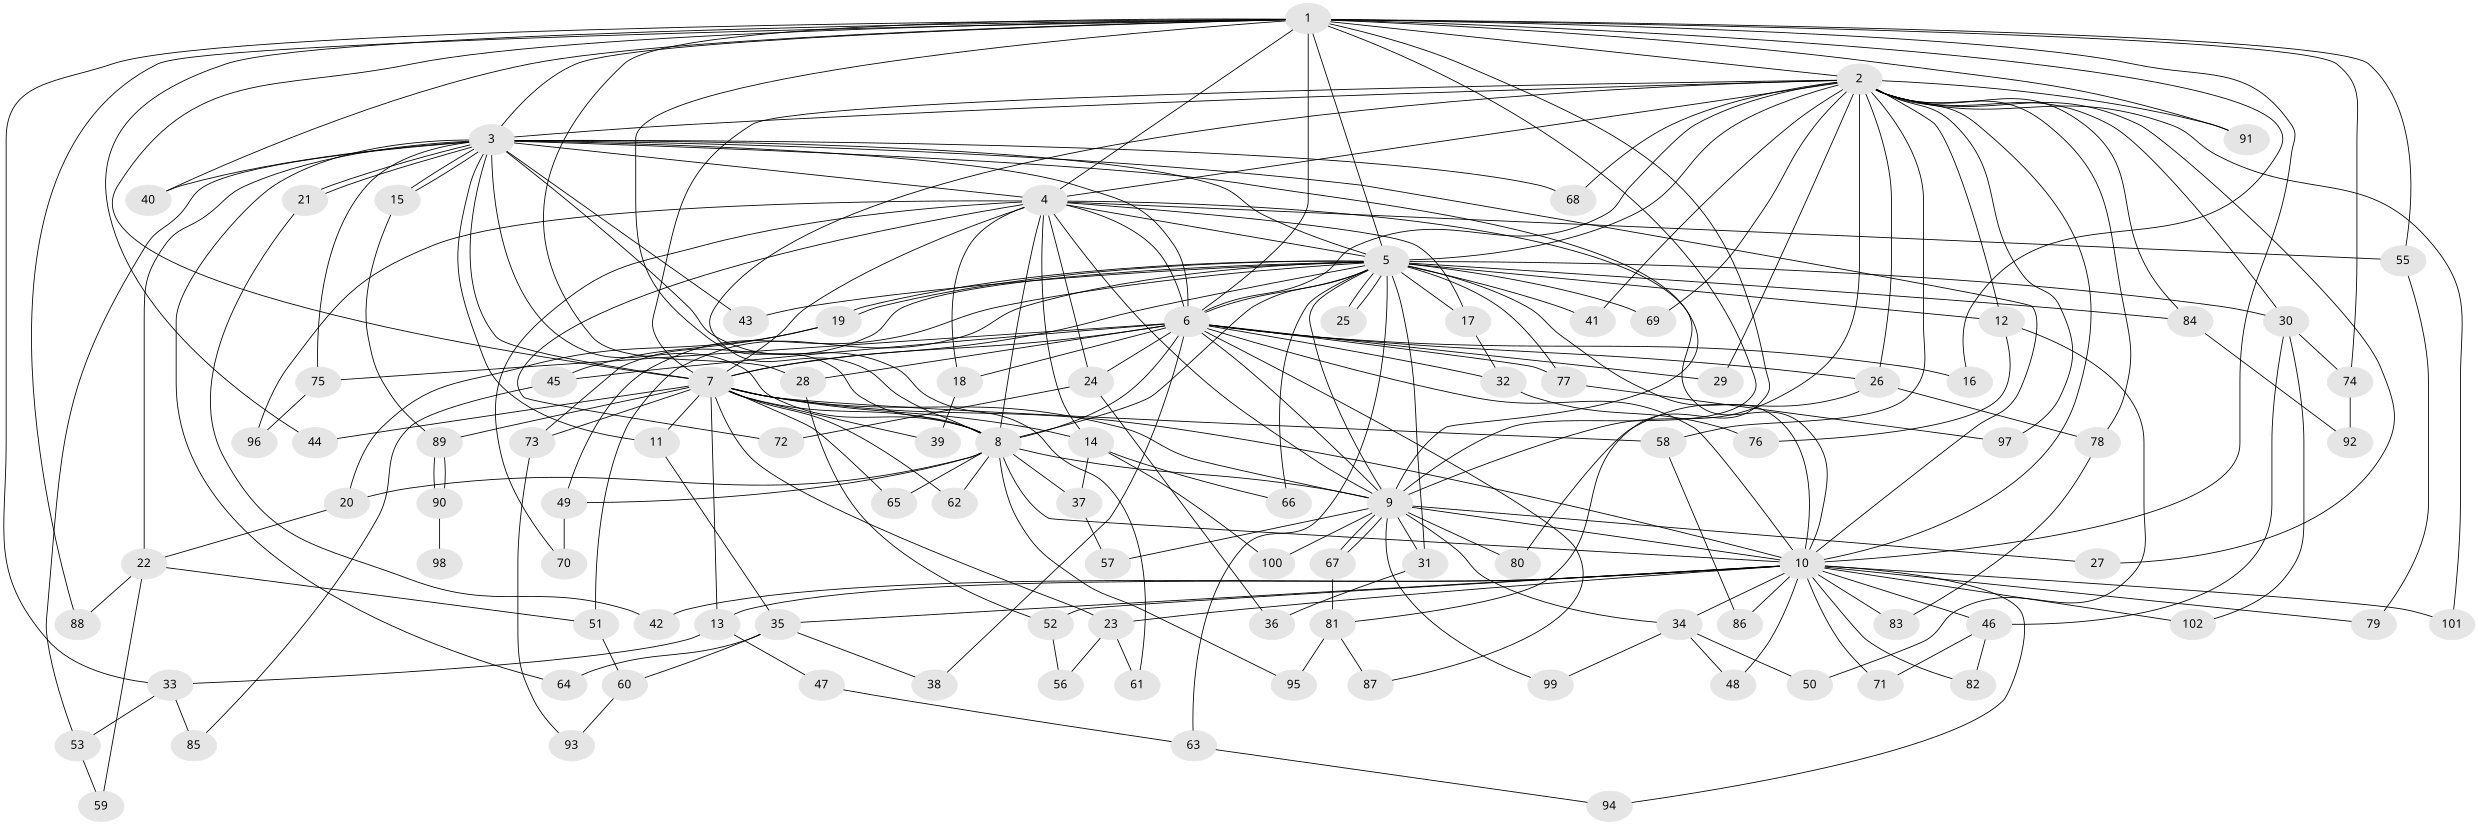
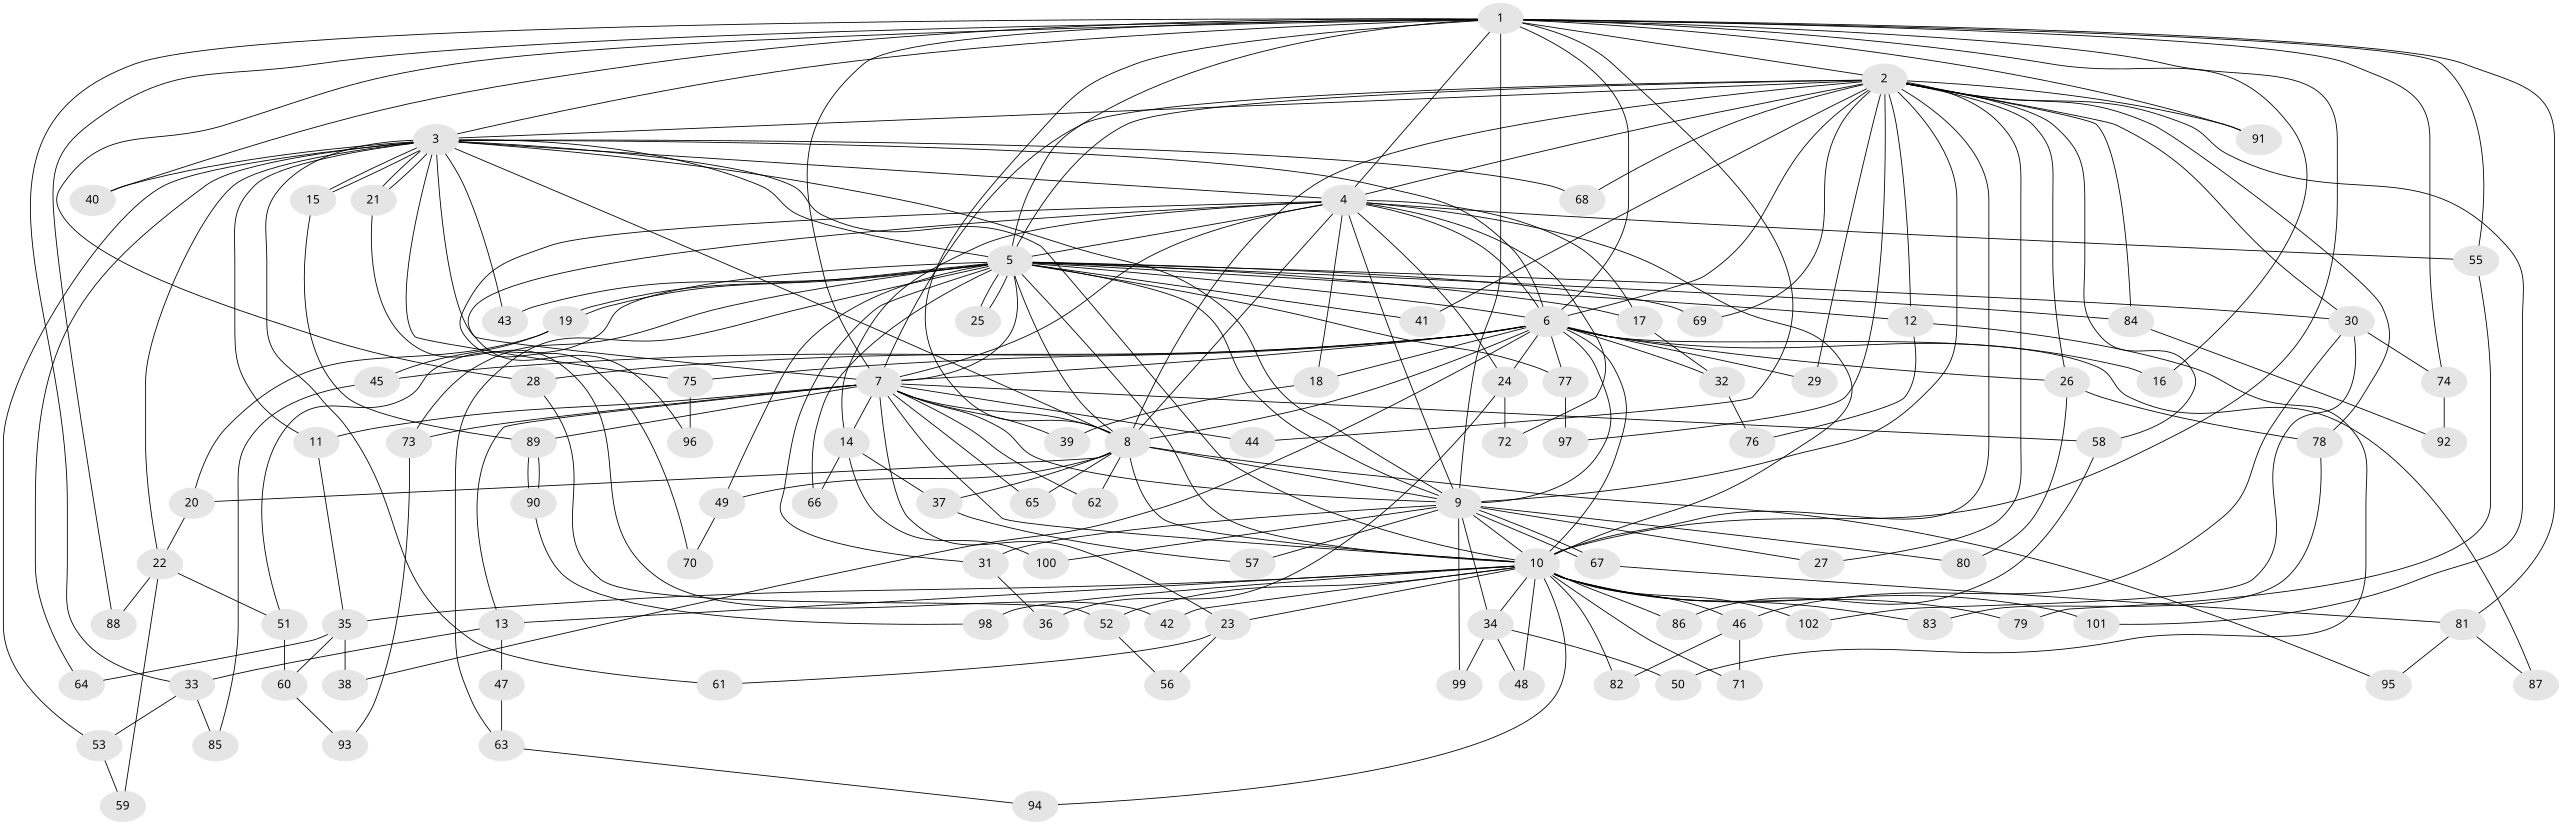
edge "10" -- "98": added
